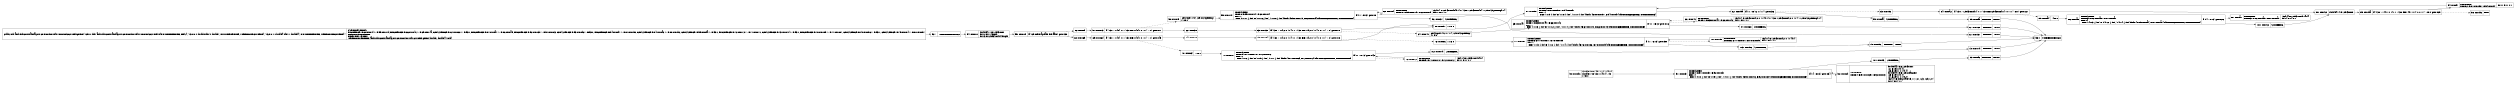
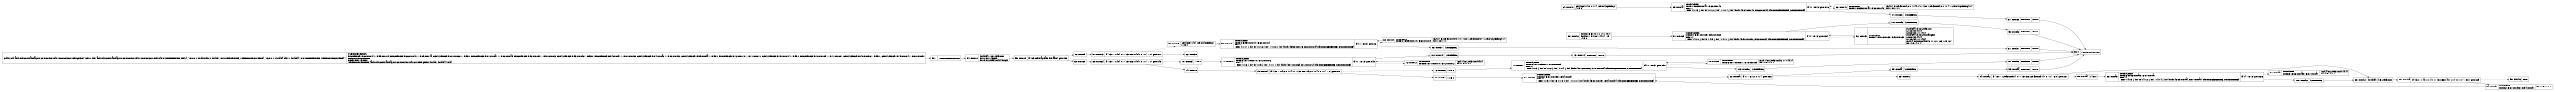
node "63: 0x003e": removed
